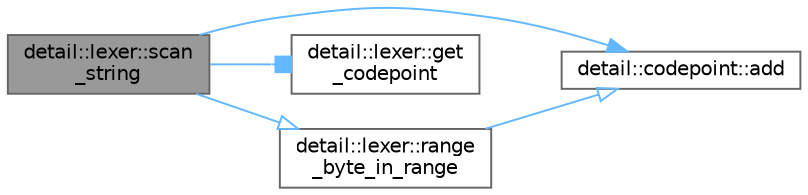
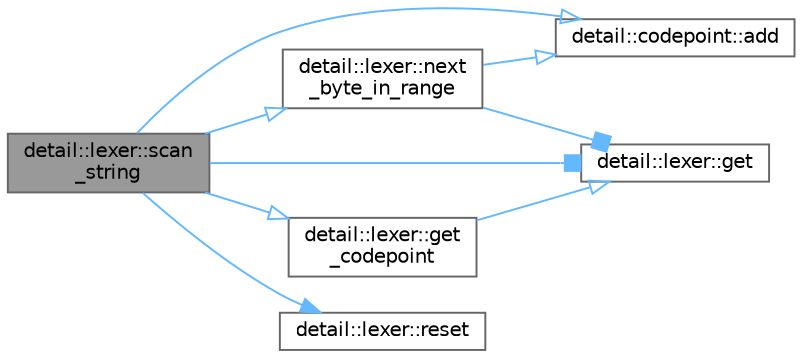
edge "detail::lexer::scan _string" -> "detail::codepoint::add": arrowhead normal -> onormal
edge "detail::lexer::scan _string" -> "detail::lexer::get _codepoint": arrowhead box -> onormal
node "detail::lexer::range _byte_in_range": label "detail::lexer::range _byte_in_range" -> "detail::lexer::next _byte_in_range"
node "detail::lexer::get": added
node "detail::lexer::reset": added
